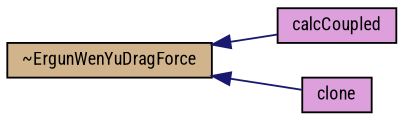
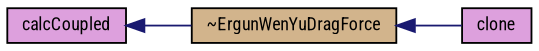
edge "calcCoupled" -> "~ErgunWenYuDragForce": reversed
